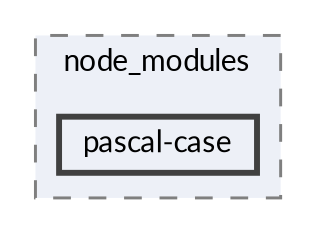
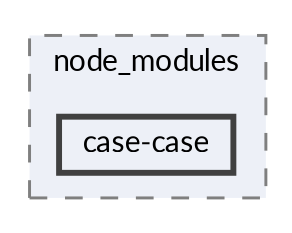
node "pascal-case": label "pascal-case" -> "case-case"
